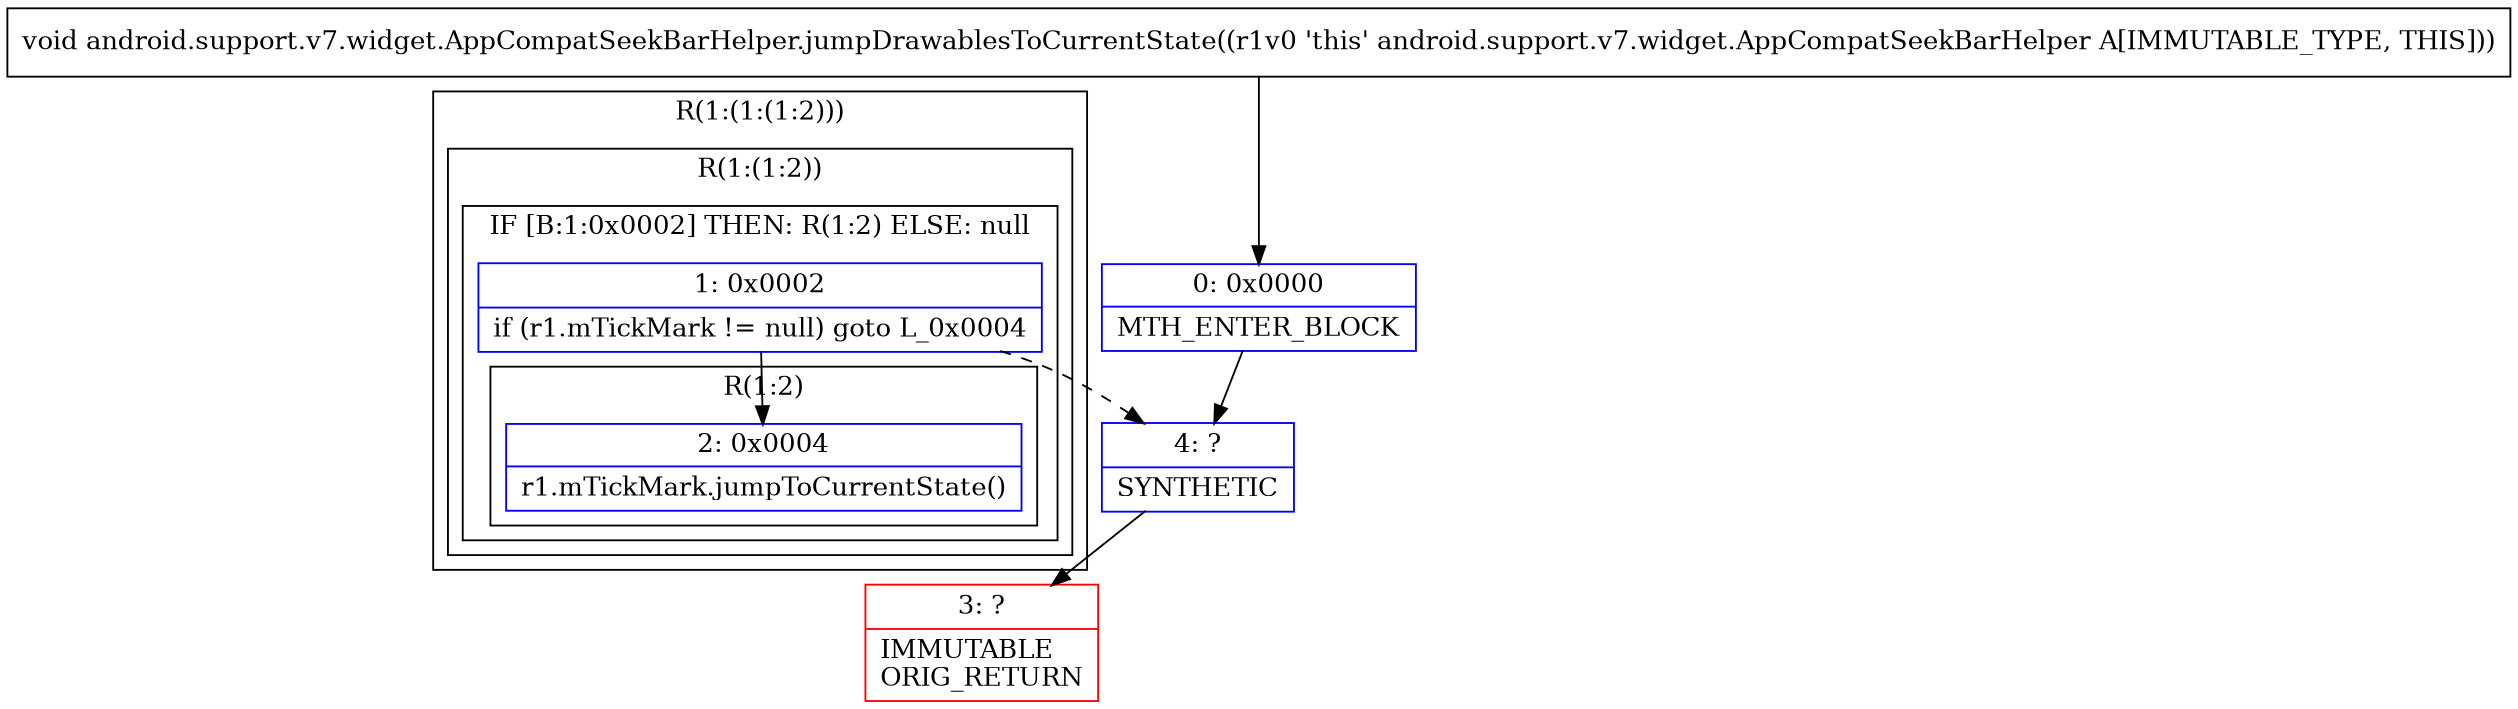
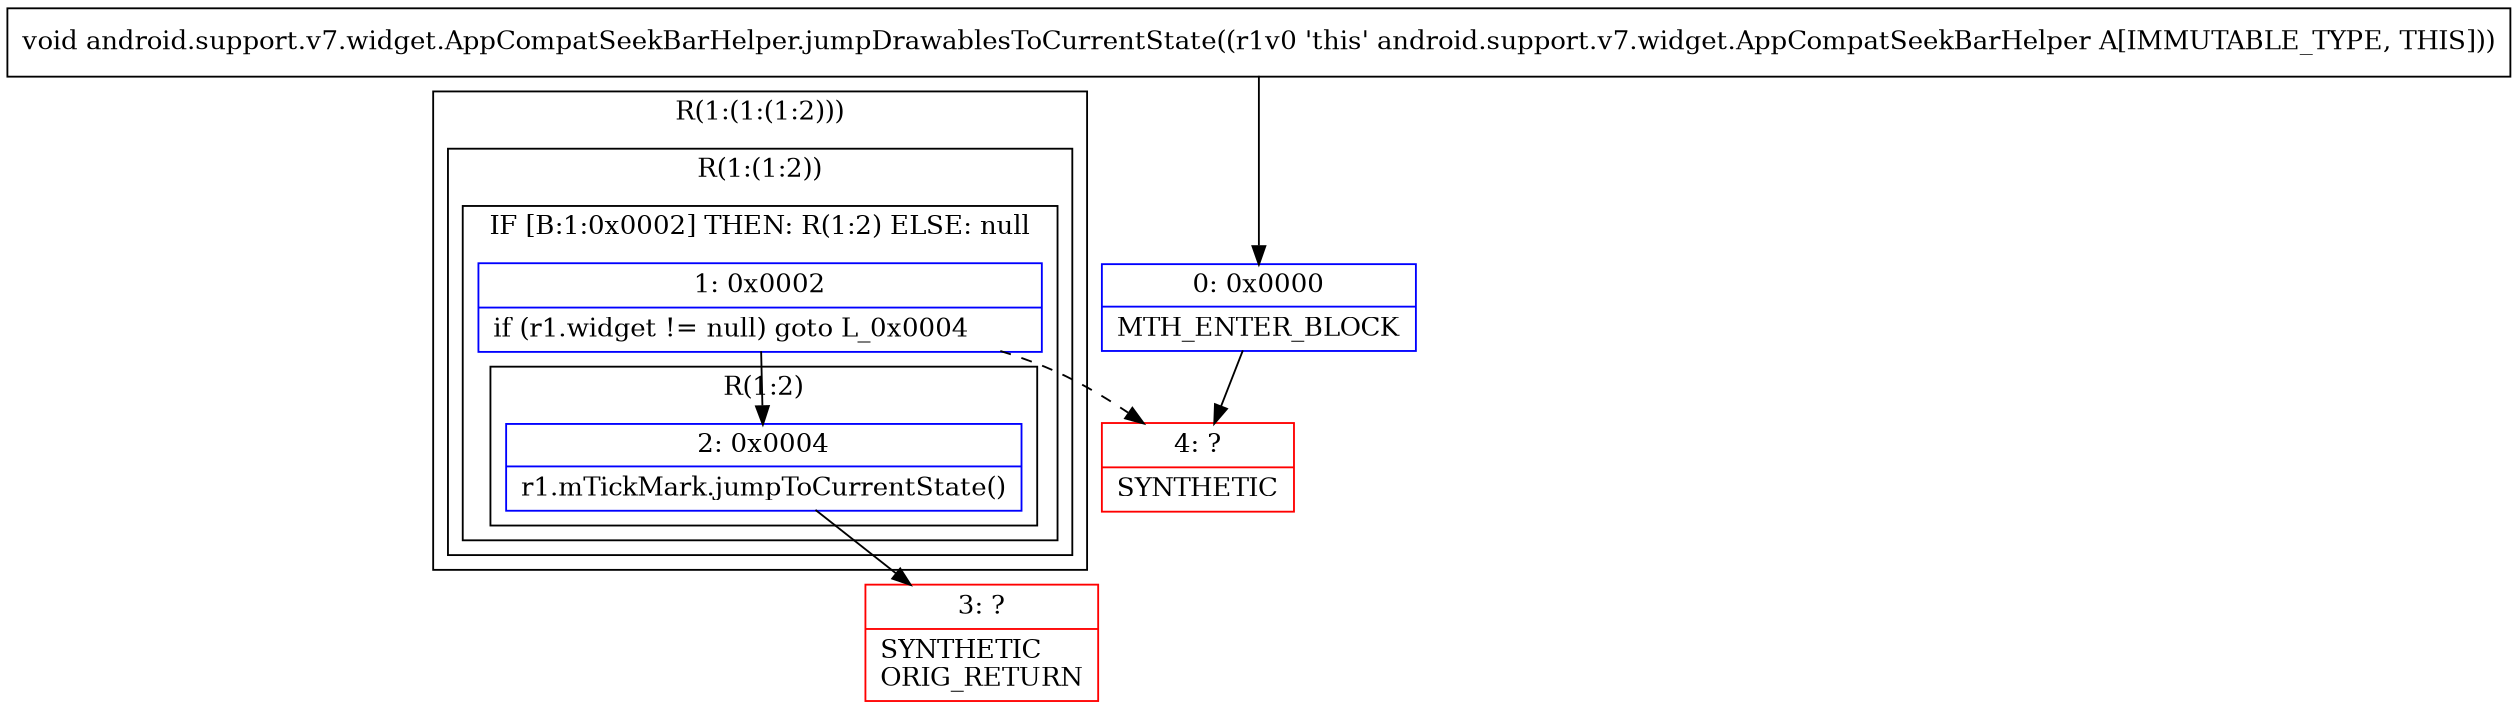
node "1: 0x0002": text "if (r1.mTickMark != null) goto L_0x0004" -> "if (r1.widget != null) goto L_0x0004"
node "4: ?": color blue -> red
edge "4: ?" -> "3: ?": now "2: 0x0004" -> "3: ?"
node "3: ?": text "IMMUTABLE" -> "SYNTHETIC"
